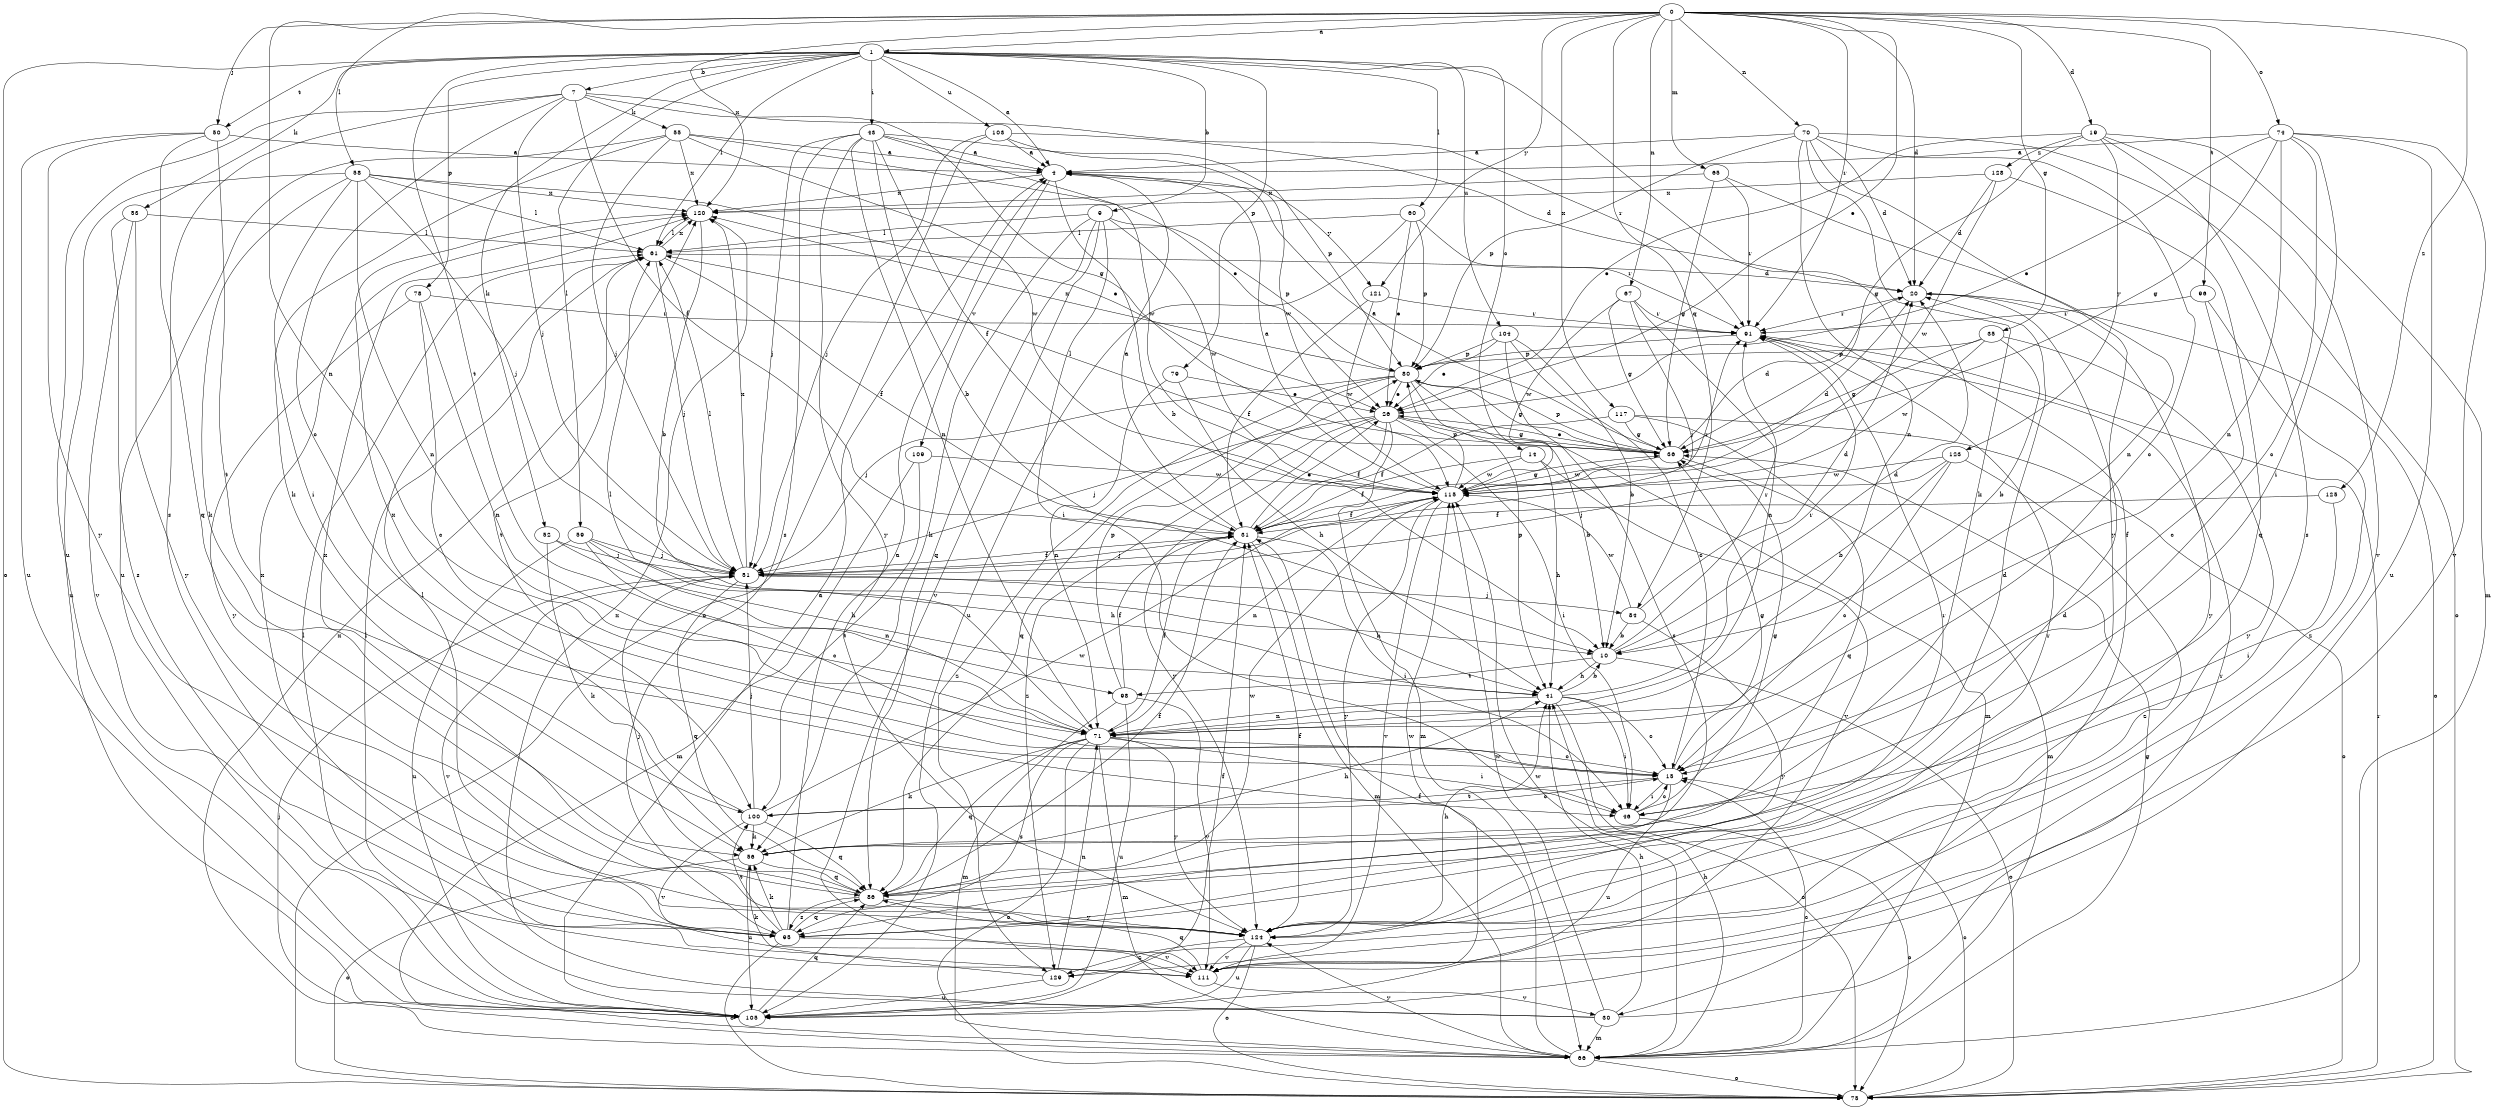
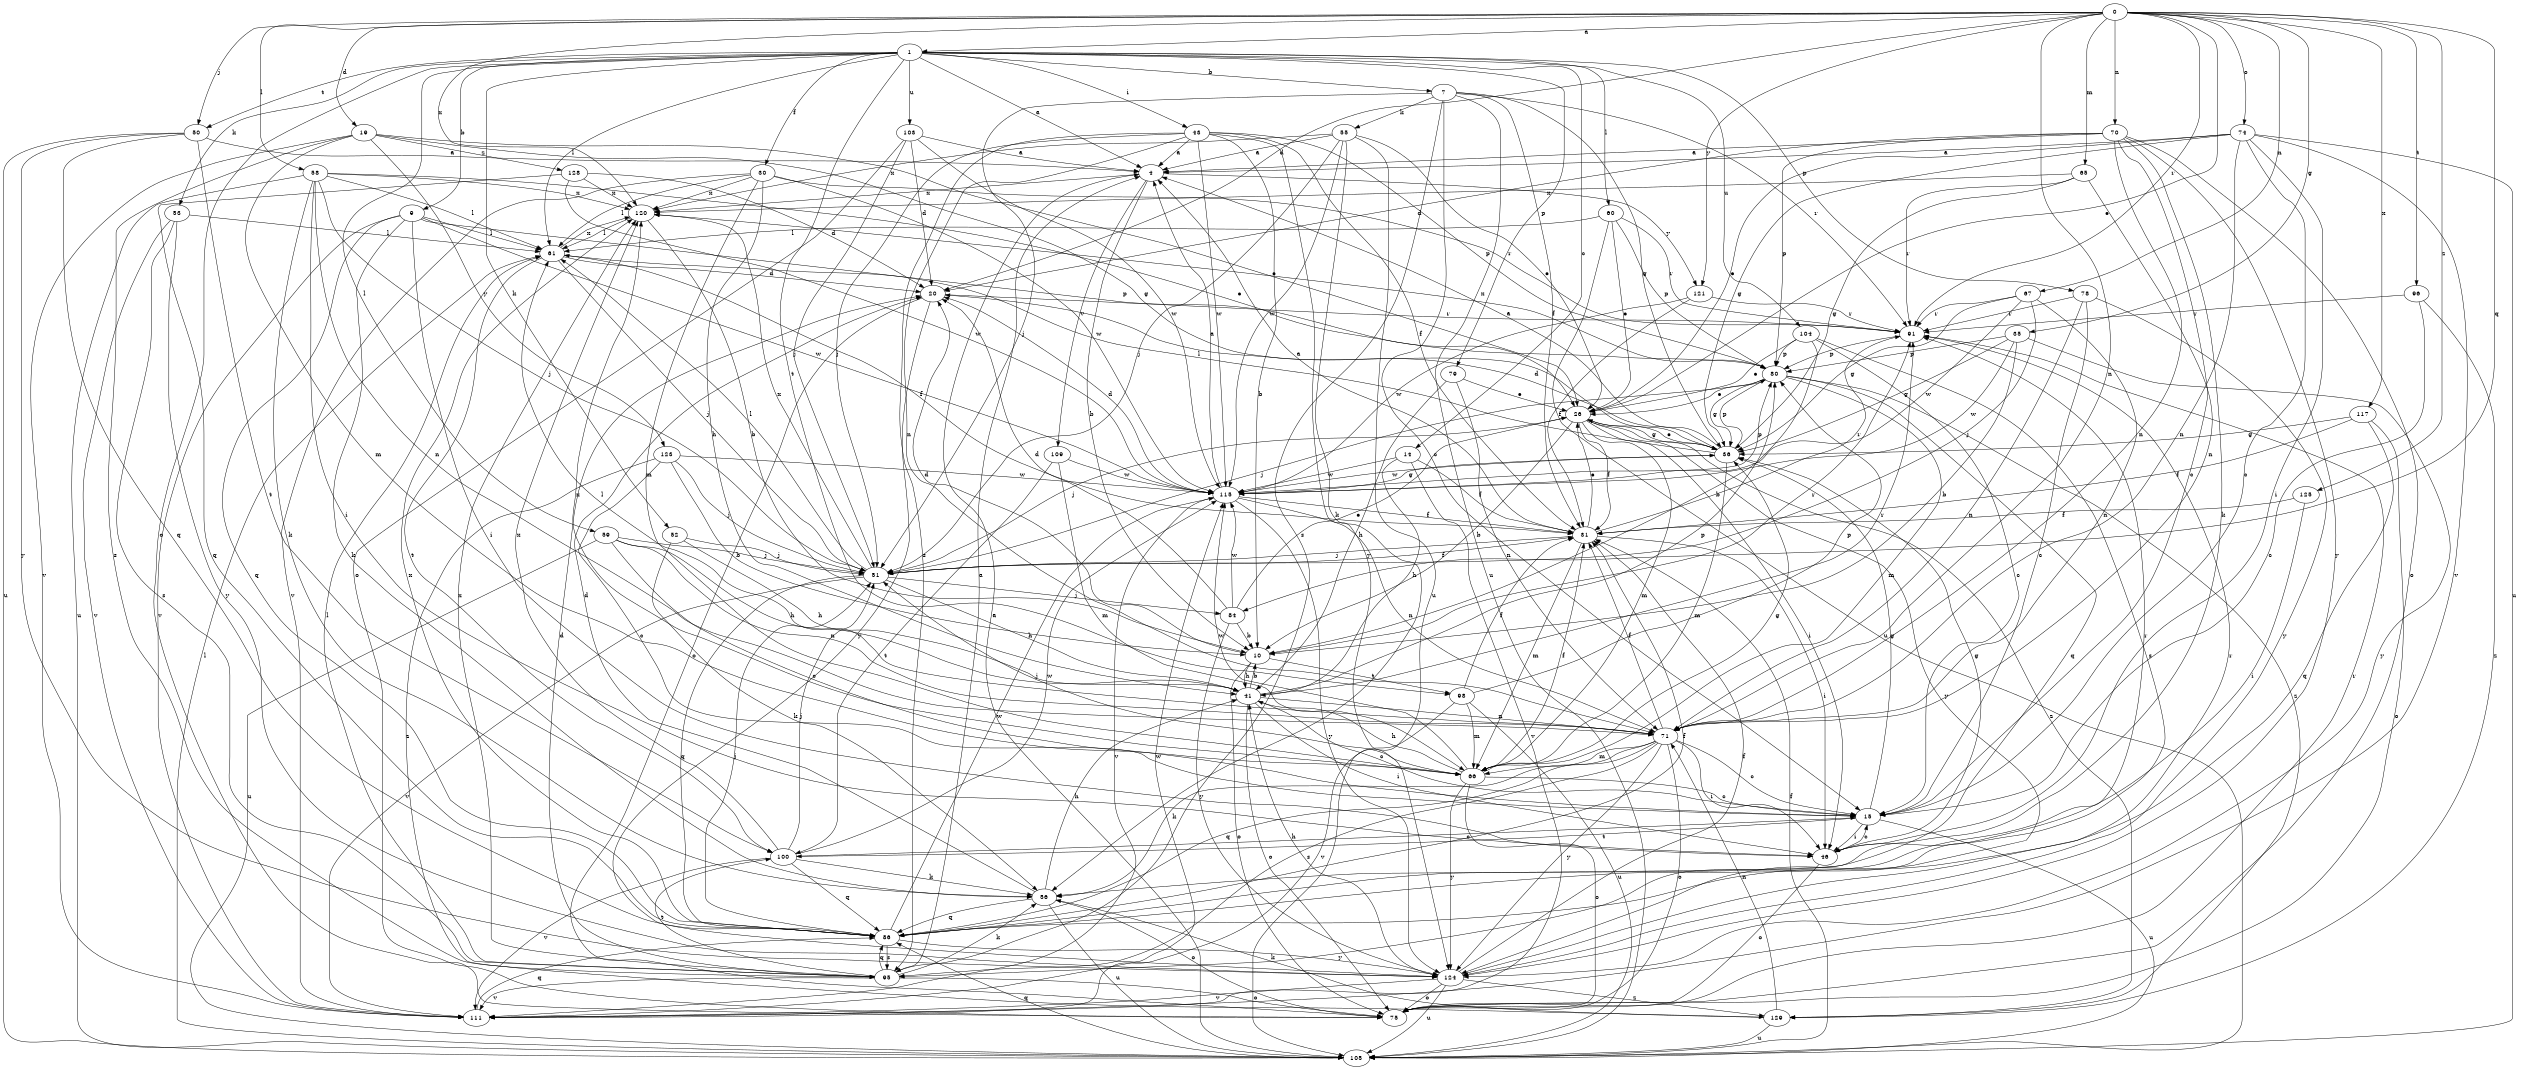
edge "84" -> "26": added, label "e"
edge "80" -> "41": reversed
edge "75" -> "15": removed, label "c"
edge "111" -> "30": reversed
